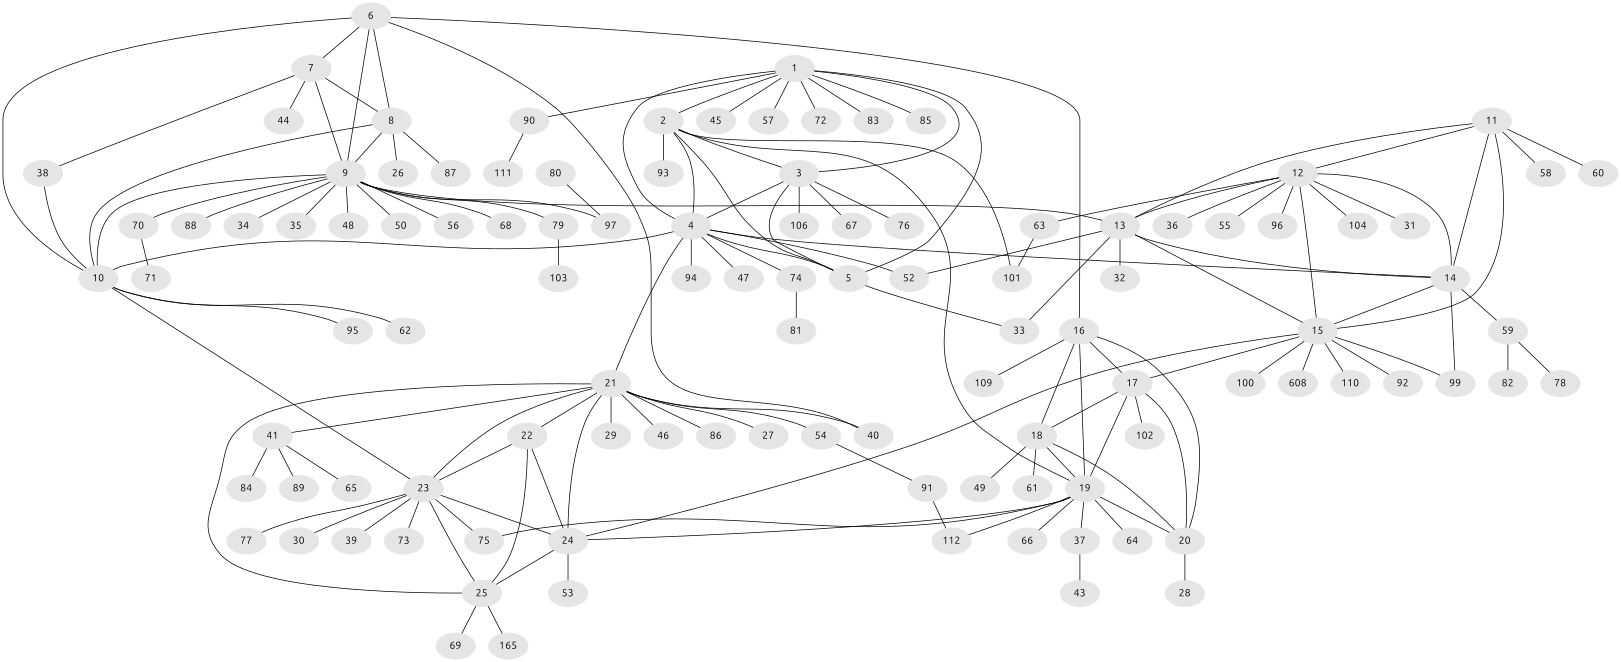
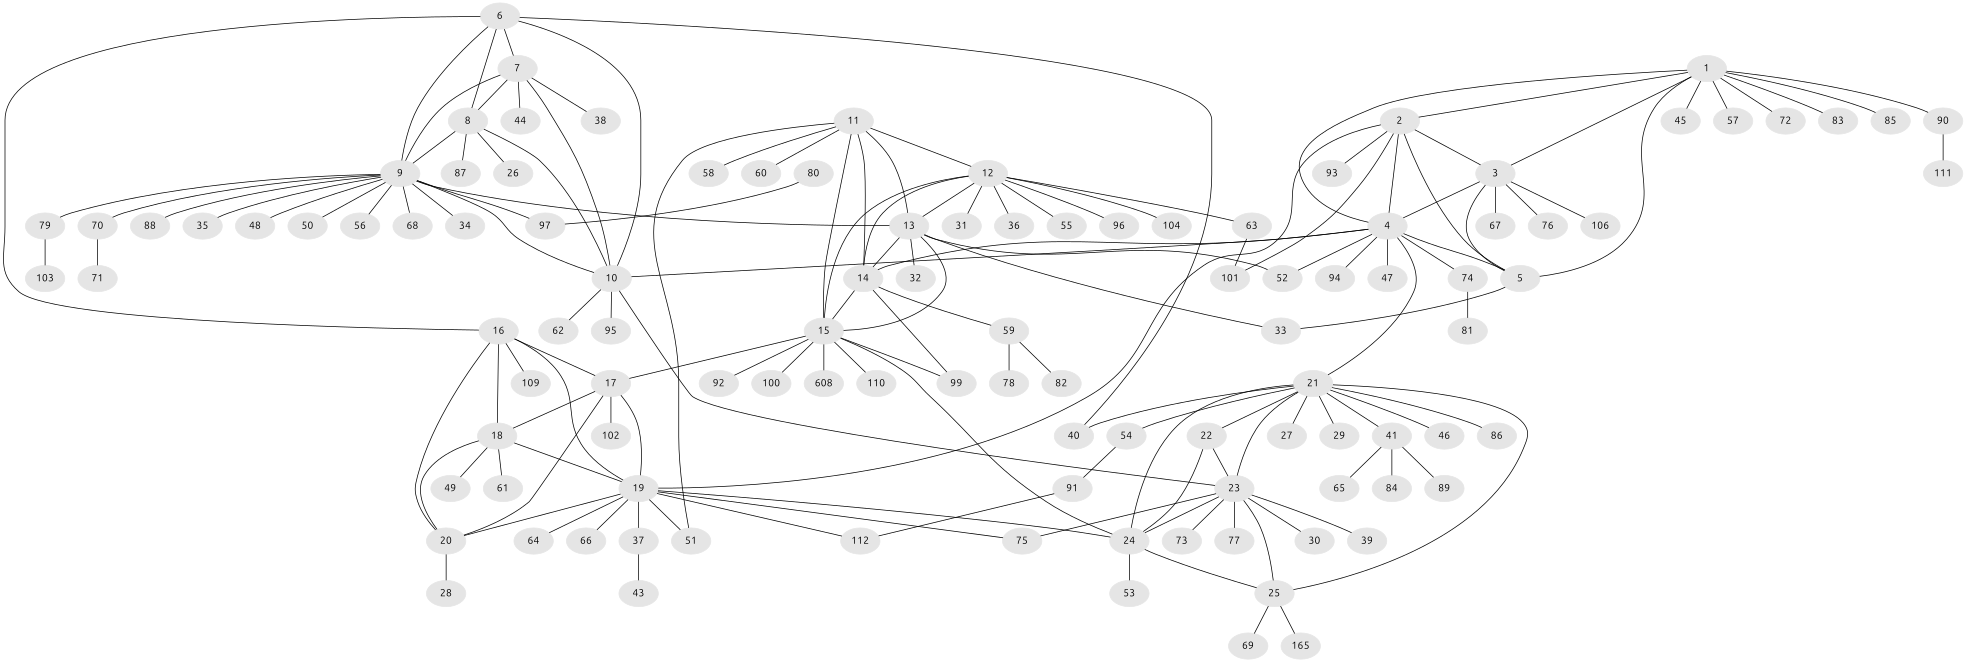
edge "38" -- "10": now "7" -- "10"
edge "22" -- "25": removed
node "51": added
